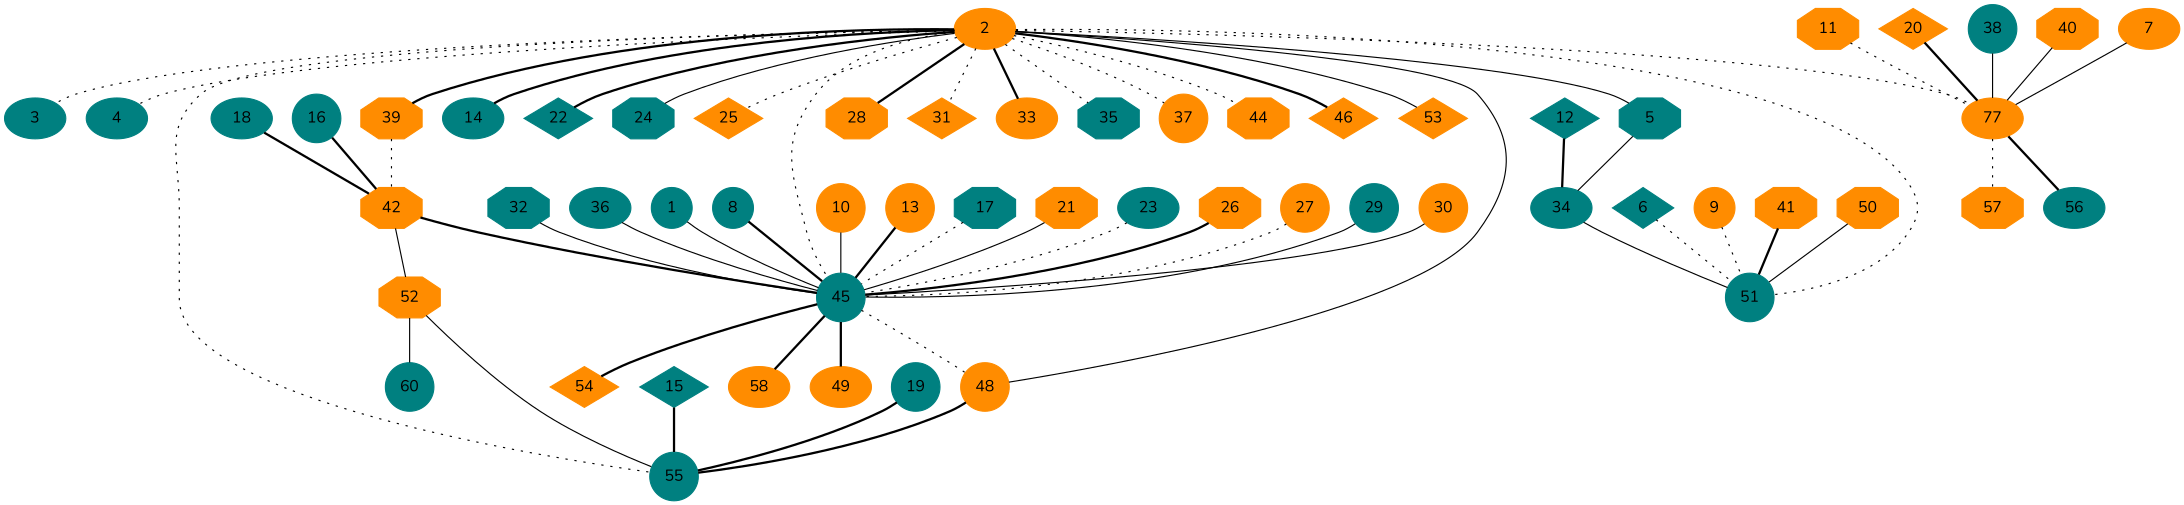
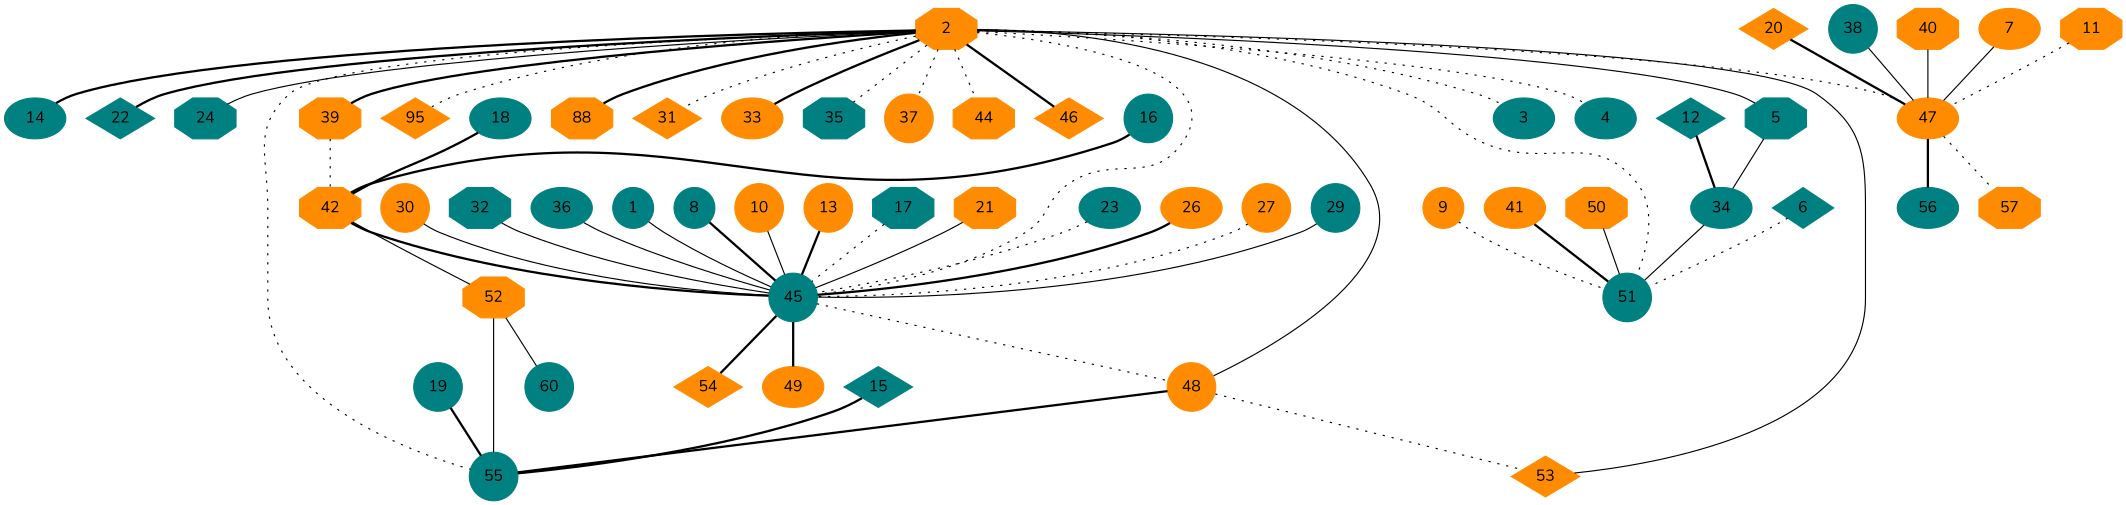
node "2": shape ellipse -> octagon
node "25": label "25" -> "95"
node "28": label "28" -> "88"
node "77": label "77" -> "47"
node "26": shape octagon -> ellipse
node "41": shape octagon -> ellipse
node "58": removed
edge "48" -- "53": added
